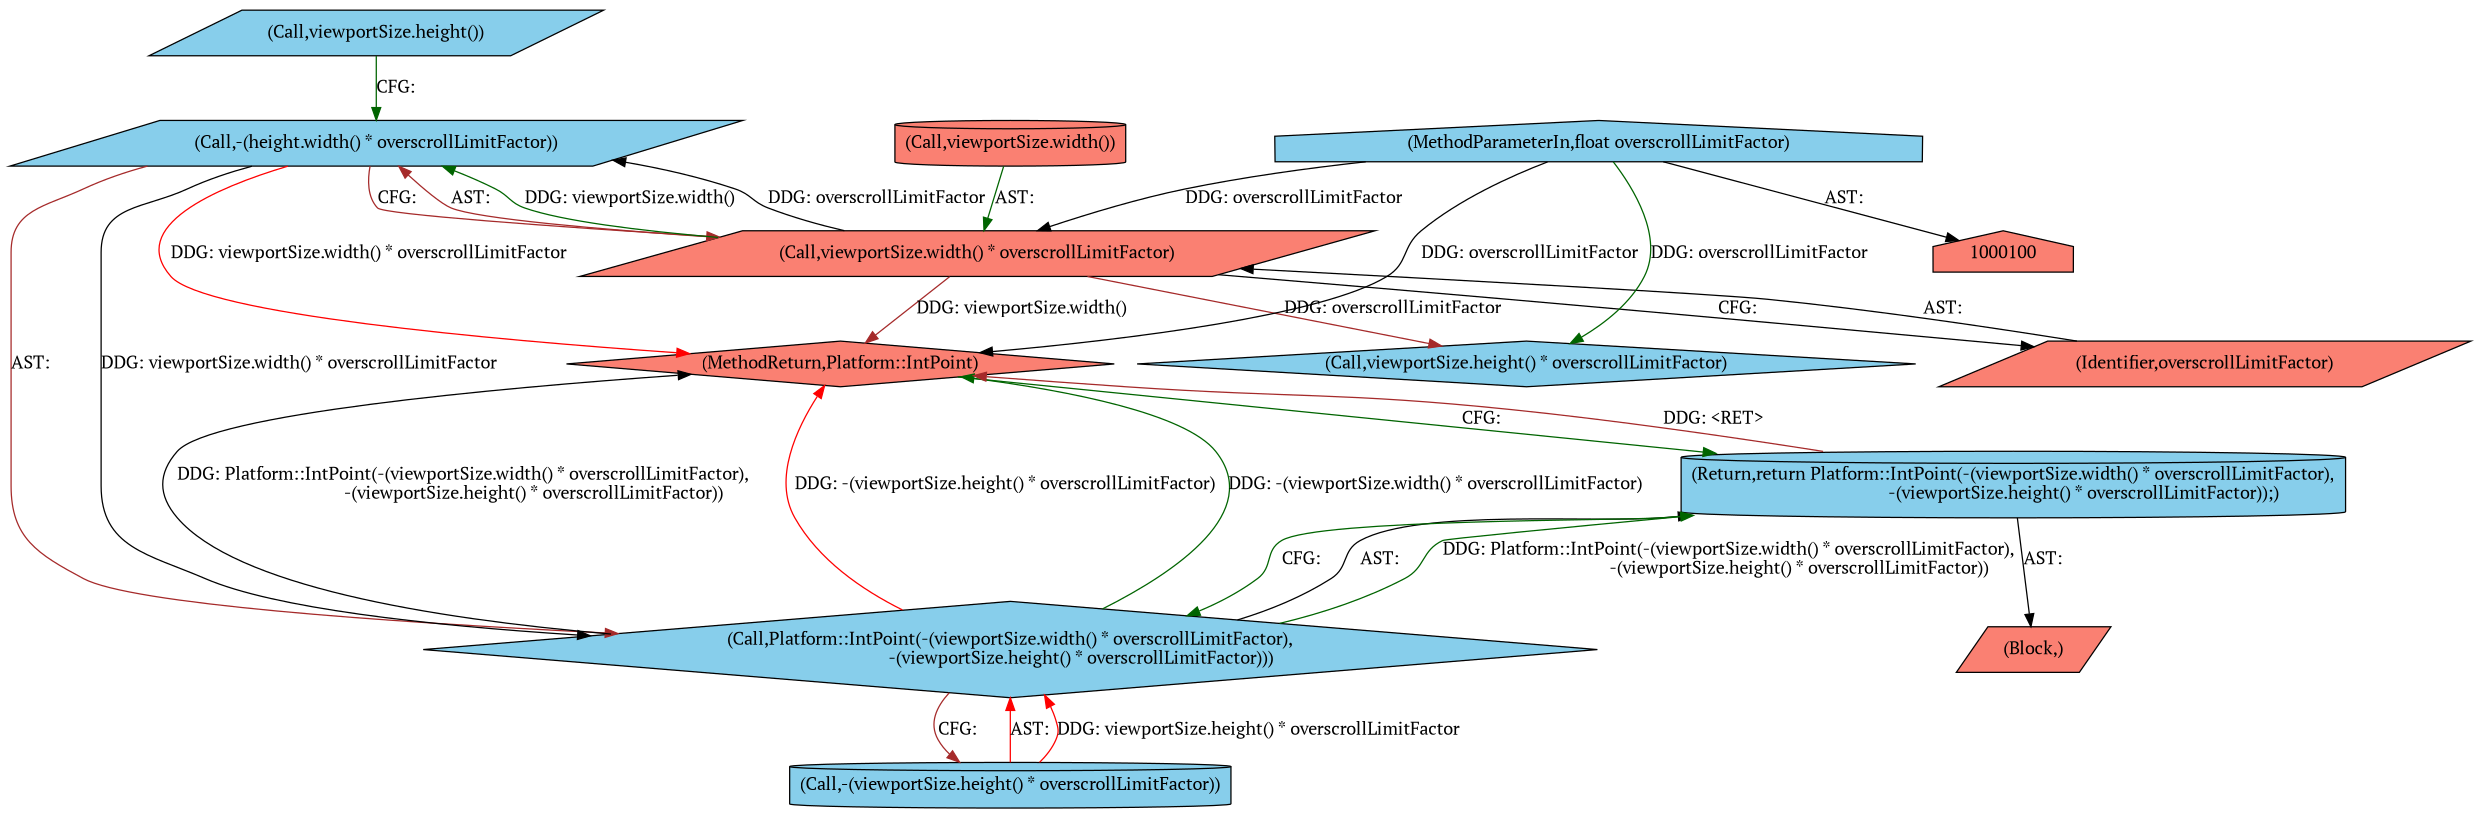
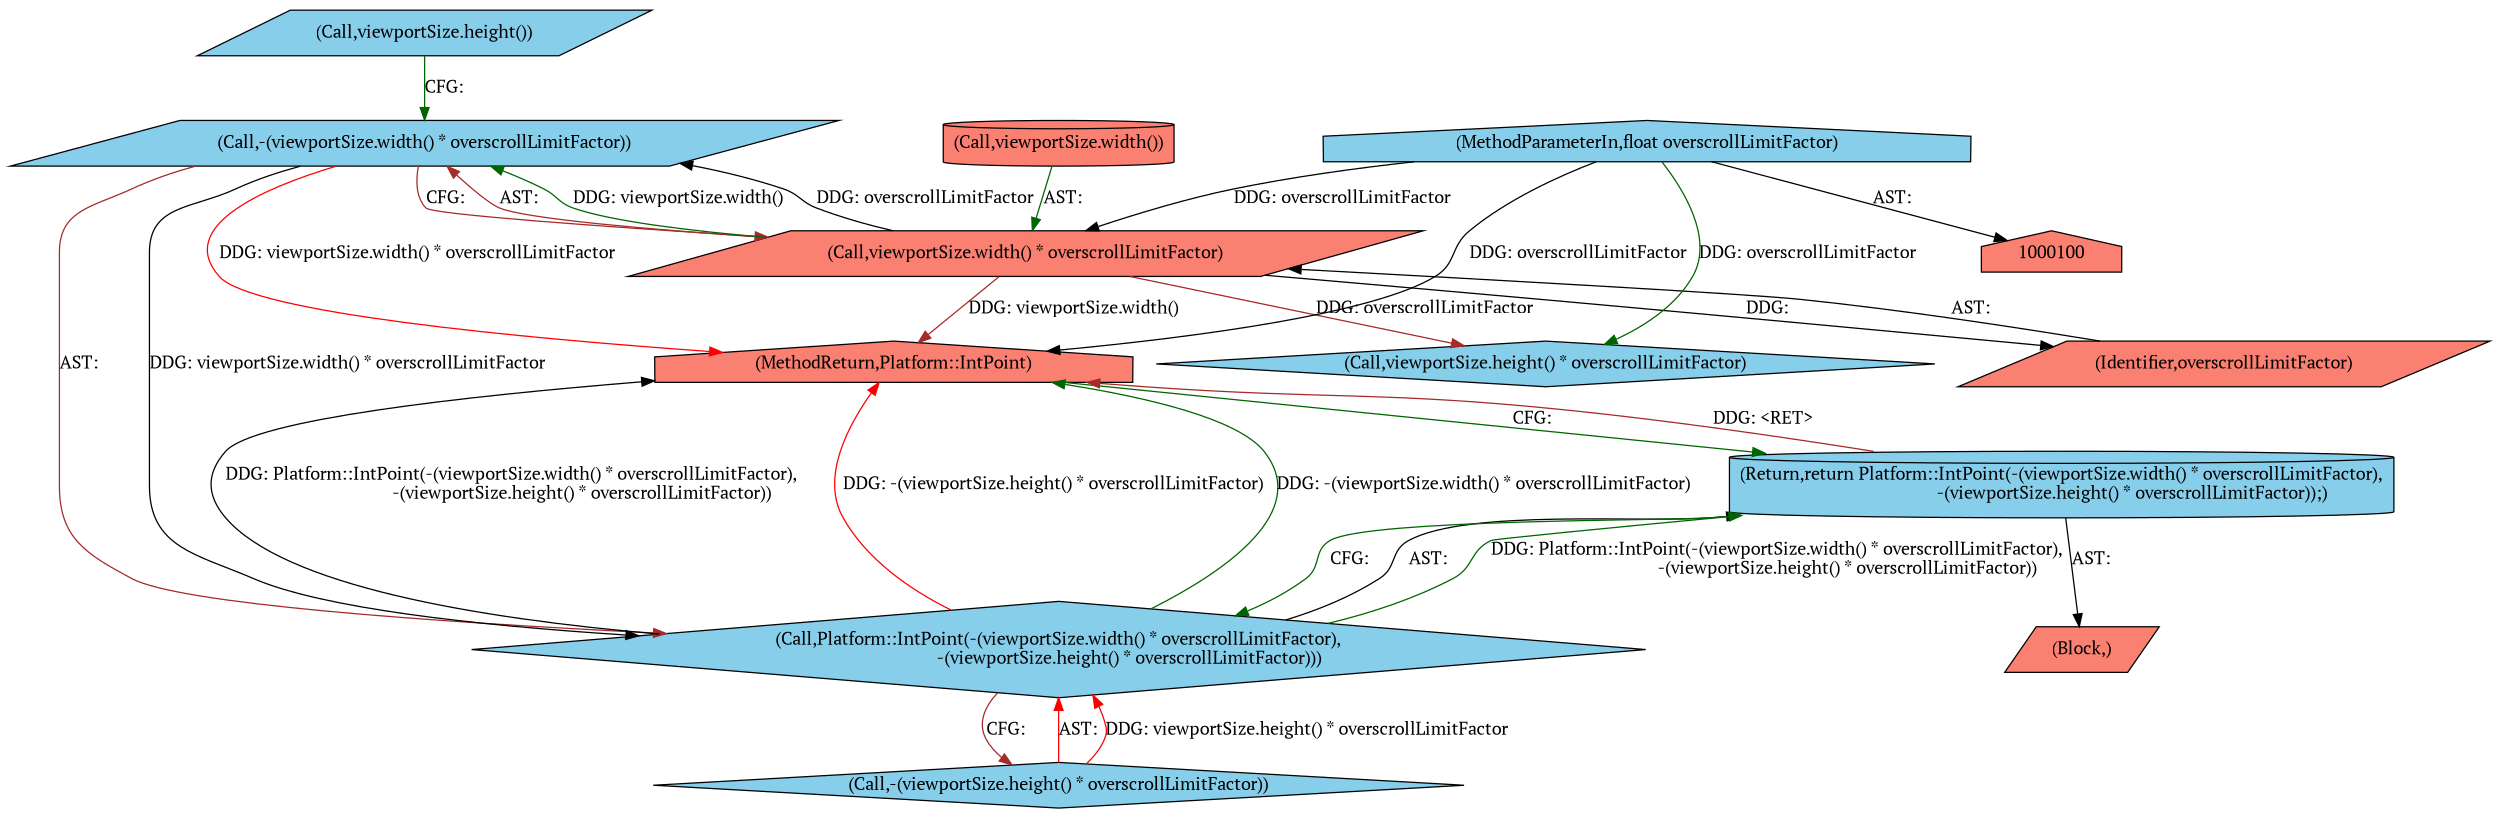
node "(Call,-(height.width() * overscrollLimitFactor))": label "(Call,-(height.width() * overscrollLimitFactor))" -> "(Call,-(viewportSize.width() * overscrollLimitFactor))"
edge "(Call,viewportSize.width() * overscrollLimitFactor)" -> "(Identifier,overscrollLimitFactor)": label "CFG: " -> "DDG: "
node "(MethodReturn,Platform::IntPoint)": shape diamond -> house
node "(Call,-(viewportSize.height() * overscrollLimitFactor))": shape cylinder -> diamond
